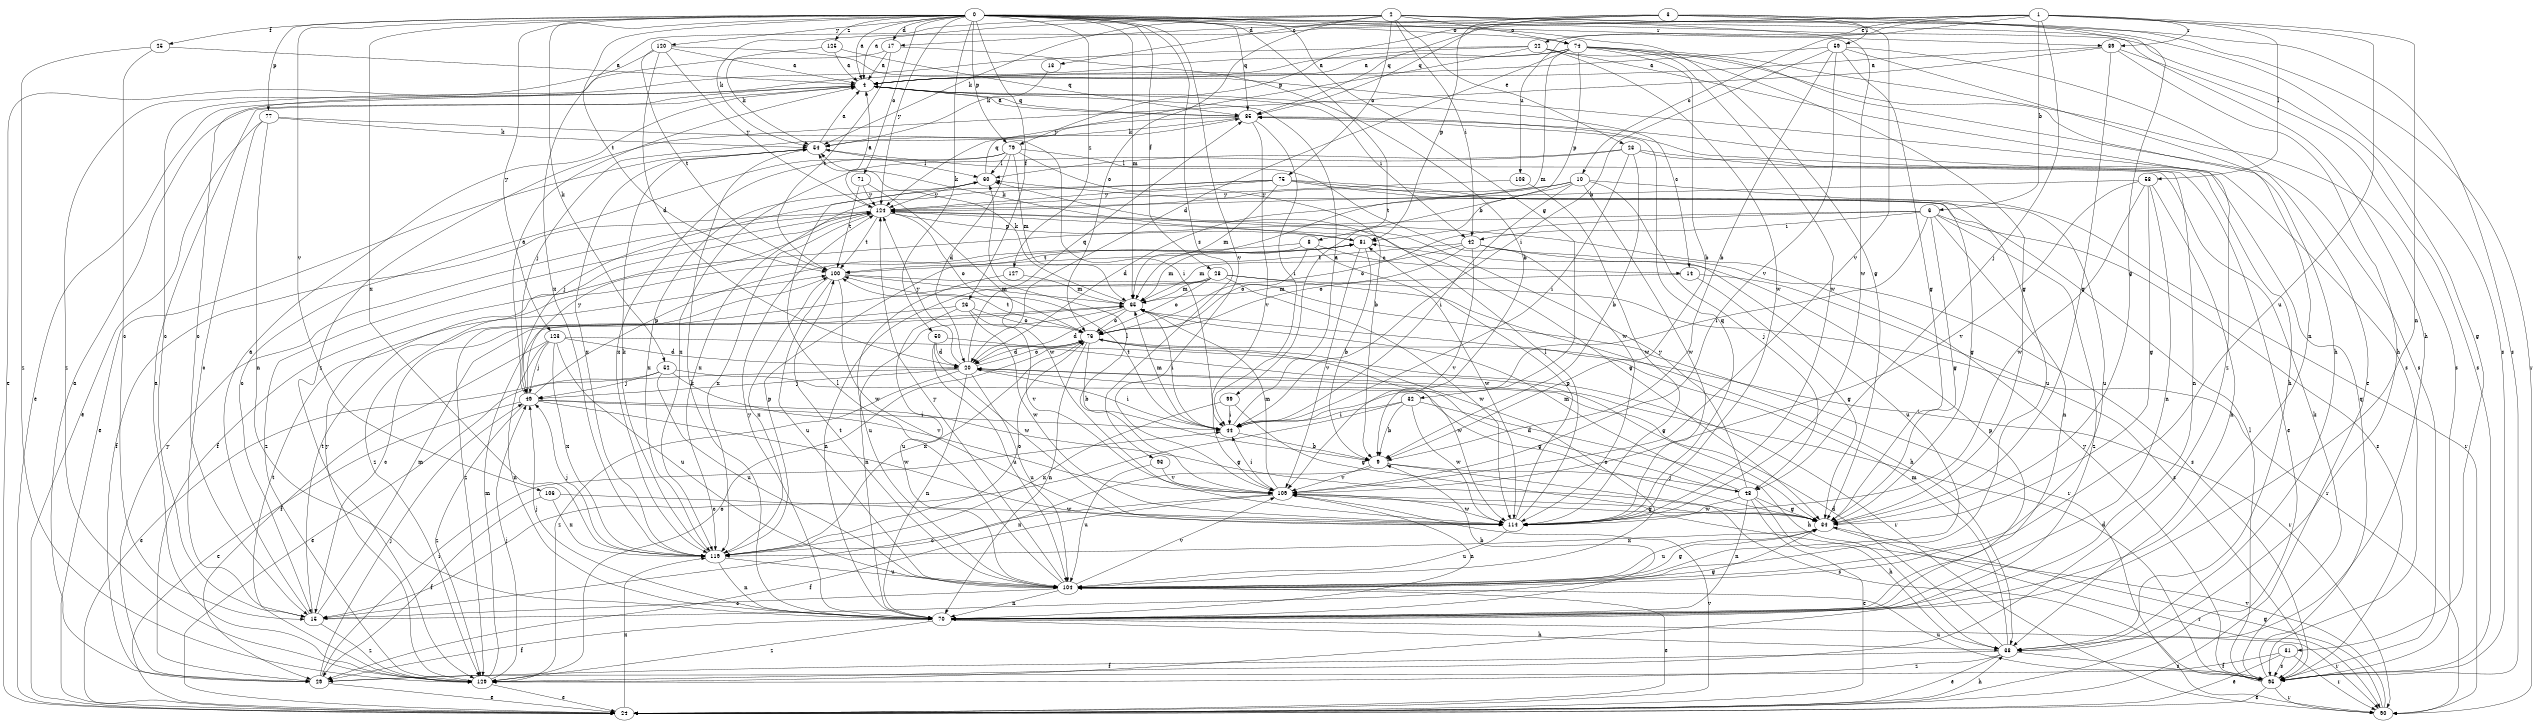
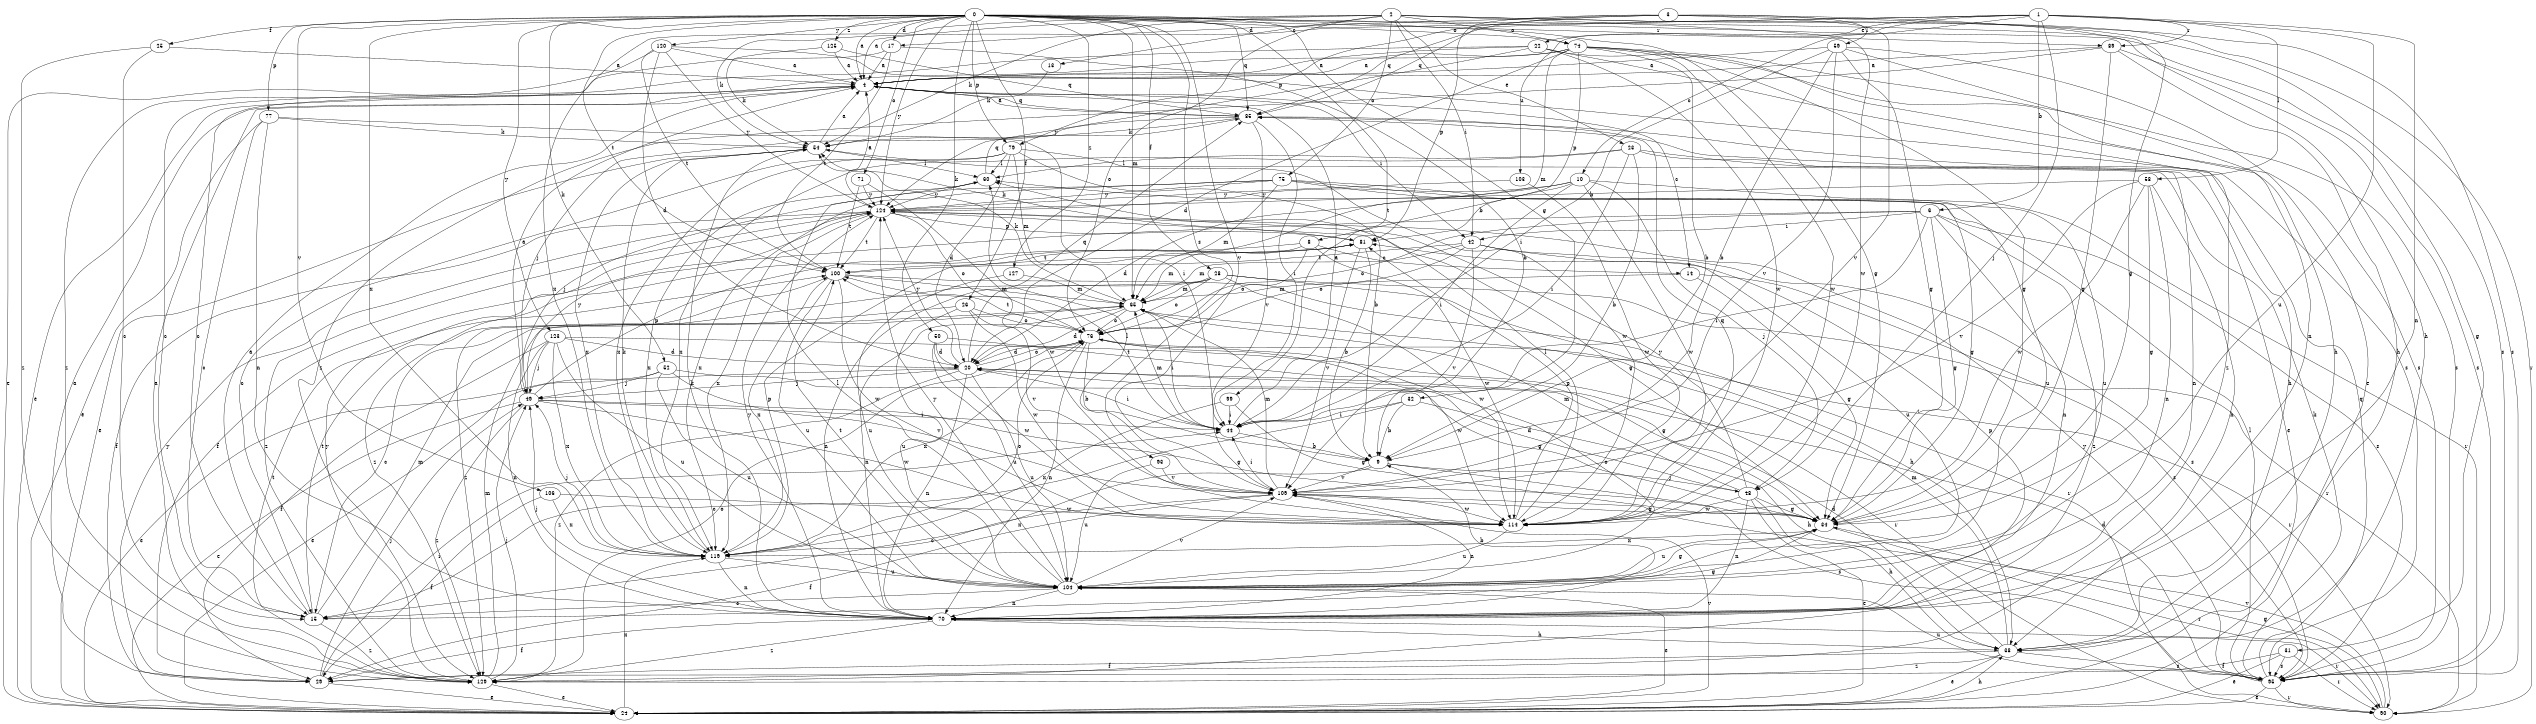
edge "32" -> "114": removed, label "w"
